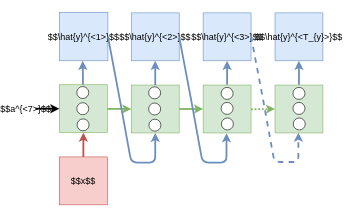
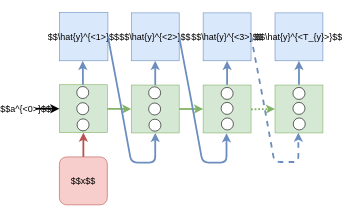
node "$$a^{<7>}$$": label "$$a^{<7>}$$" -> "$$a^{<0>}$$"
node "$$x$$": shape rectangle -> rounded rectangle
